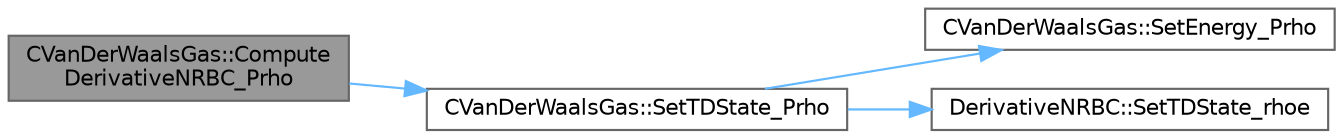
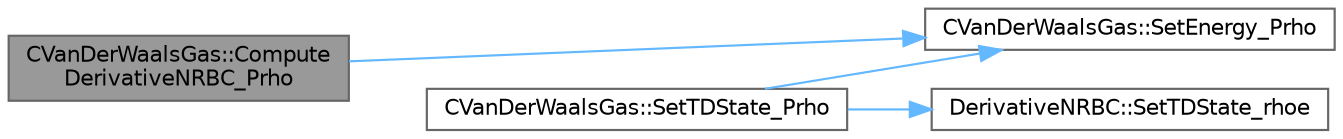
edge "CVanDerWaalsGas::Compute DerivativeNRBC_Prho" -> "CVanDerWaalsGas::SetTDState_Prho": now "CVanDerWaalsGas::Compute DerivativeNRBC_Prho" -> "CVanDerWaalsGas::SetEnergy_Prho"
